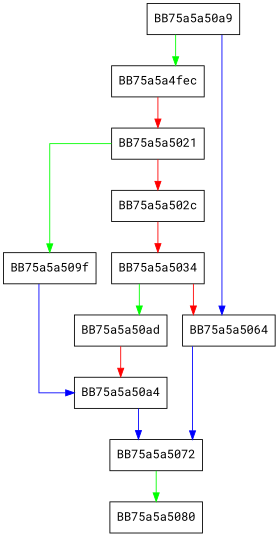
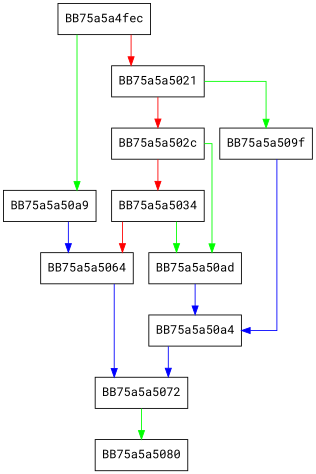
edge "BB75a5a50a9" -> "BB75a5a4fec": reversed
edge "BB75a5a502c" -> "BB75a5a50ad": added
edge "BB75a5a50ad" -> "BB75a5a50a4": color red -> blue
